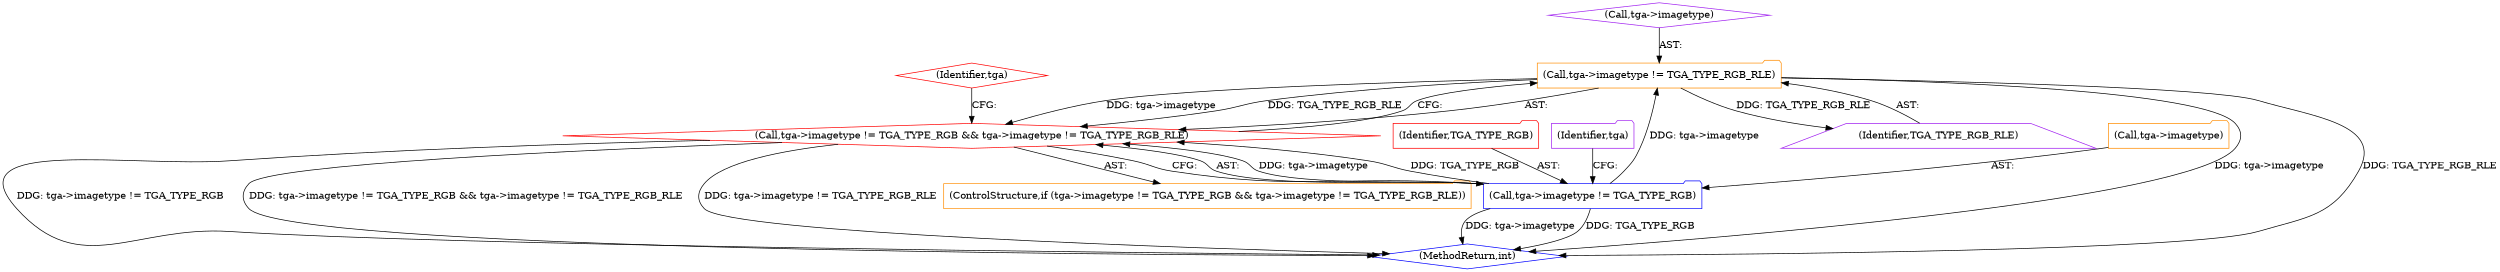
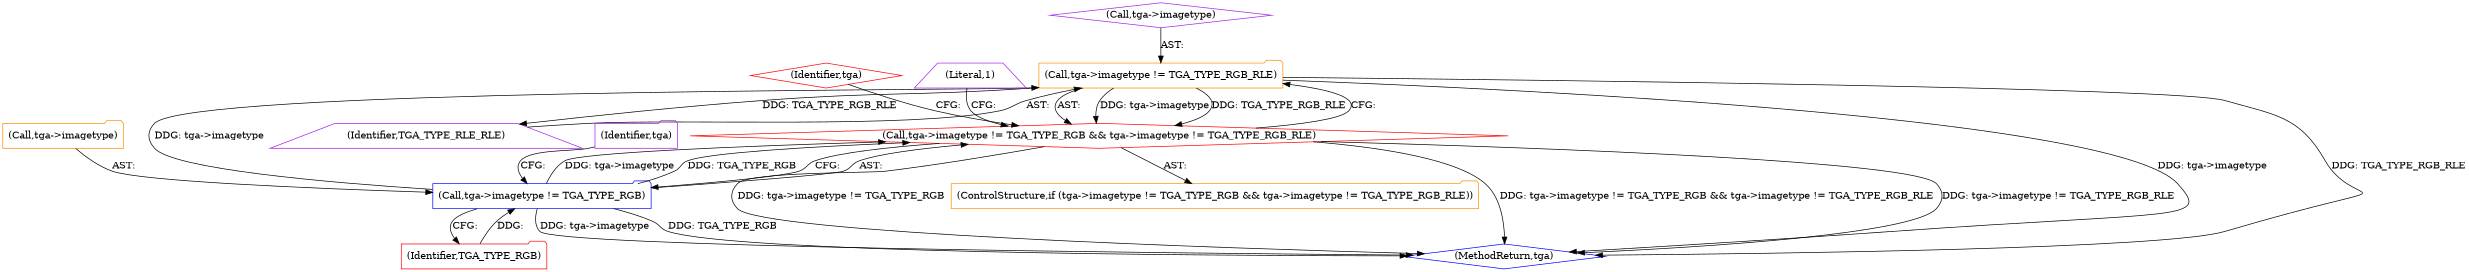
node "(Literal,1)": added
node "(Identifier,TGA_TYPE_RGB_RLE)": label "(Identifier,TGA_TYPE_RGB_RLE)" -> "(Identifier,TGA_TYPE_RLE_RLE)"
edge "(Identifier,TGA_TYPE_RGB)" -> "(Call,tga->imagetype != TGA_TYPE_RGB)": label "AST: " -> "DDG: "
edge "(Call,tga->imagetype != TGA_TYPE_RGB)" -> "(Identifier,TGA_TYPE_RGB)": added, label "CFG:"
node "(MethodReturn,int)": label "(MethodReturn,int)" -> "(MethodReturn,tga)"
